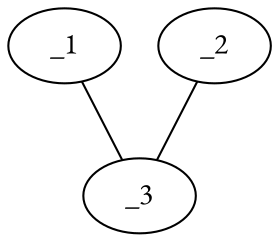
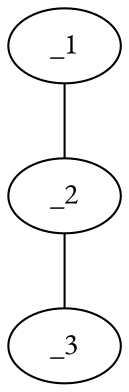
edge "_1" -- "_3": now "_1" -- "_2"
